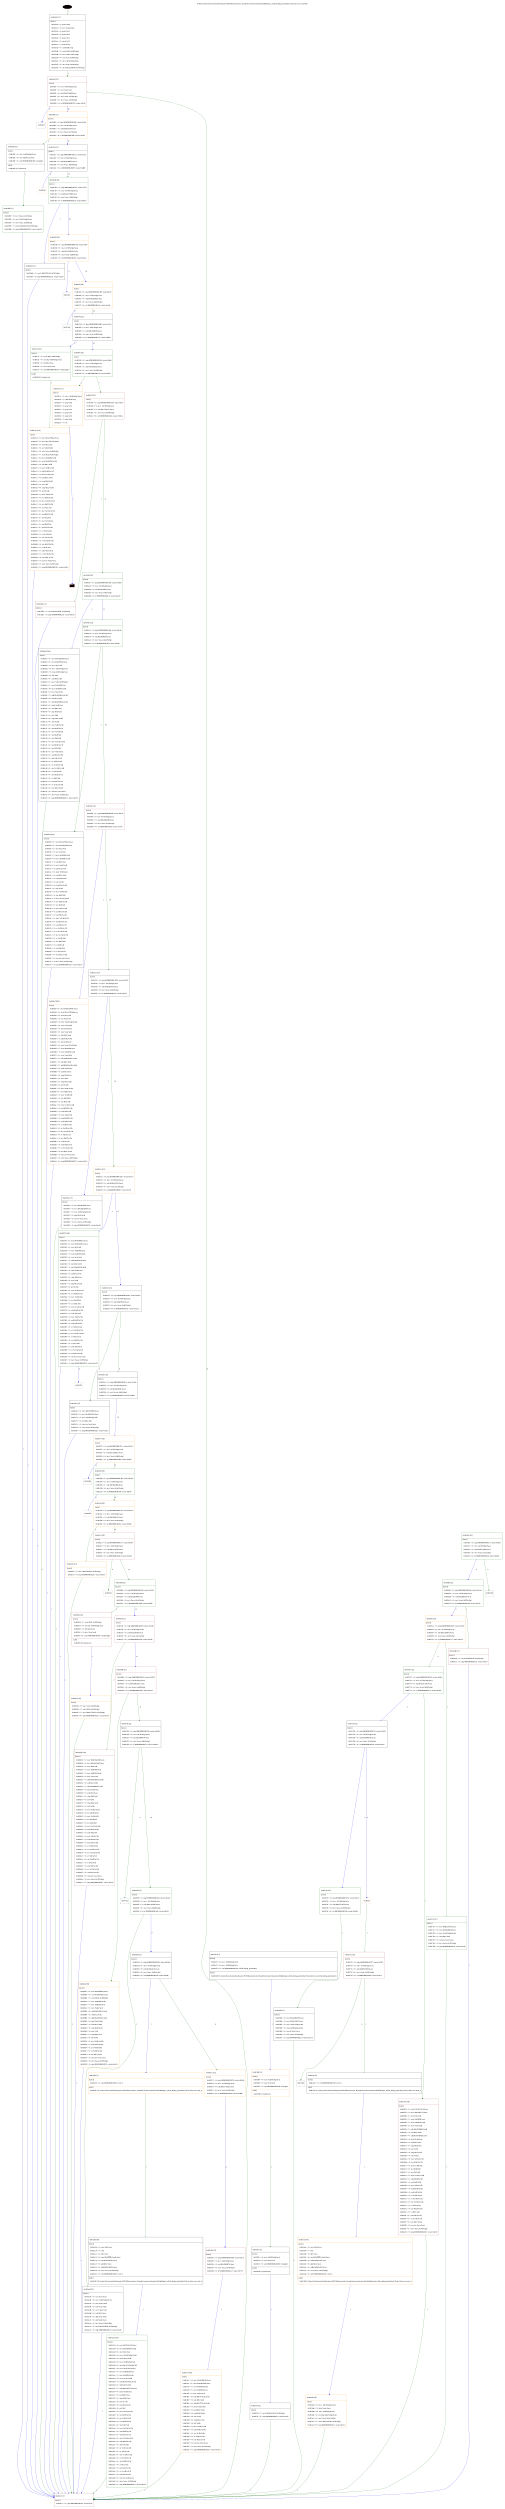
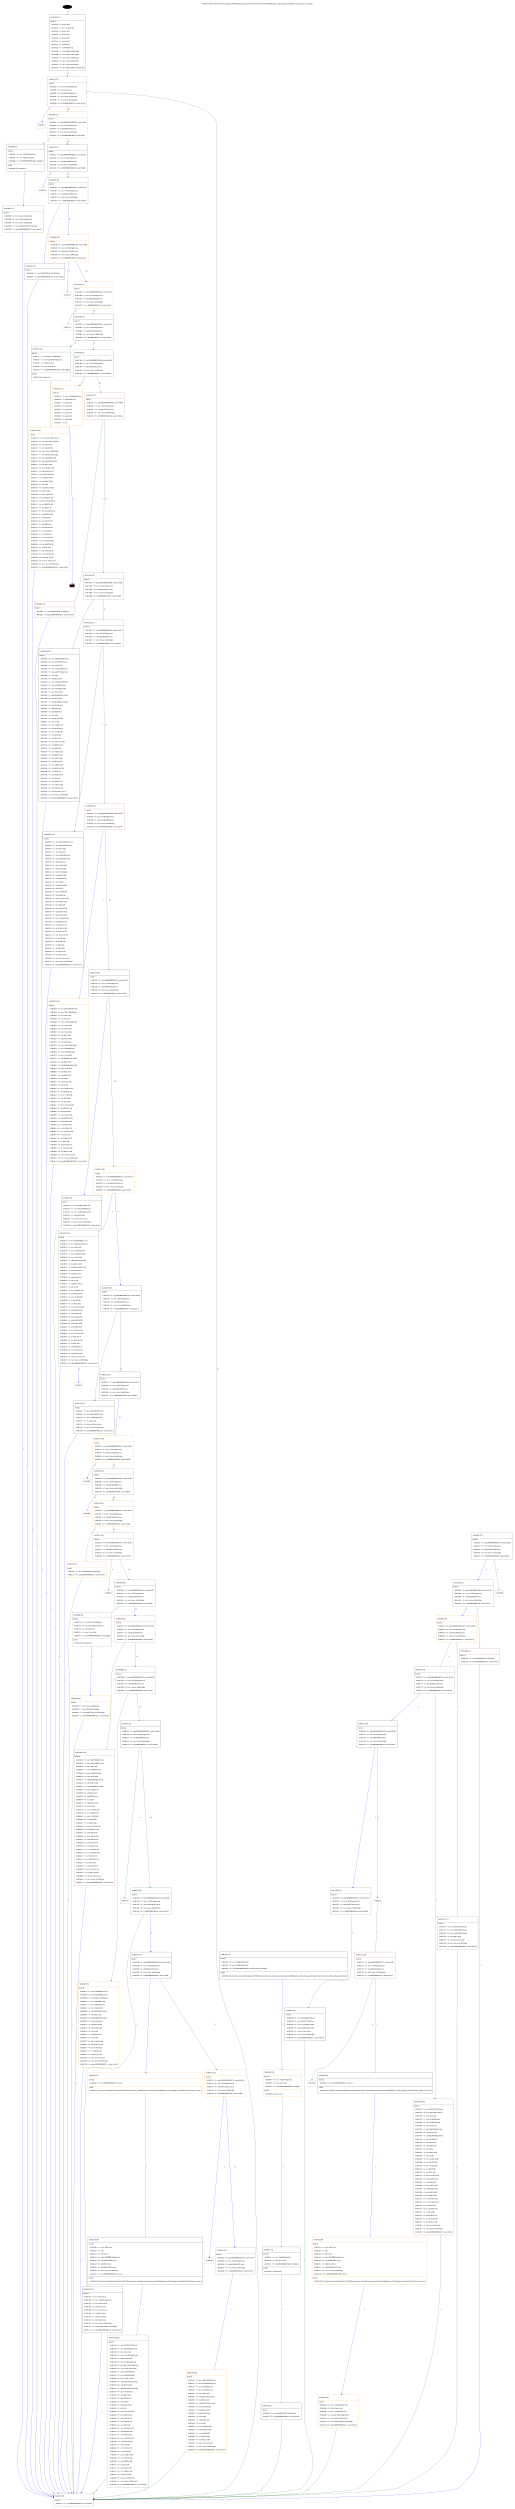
node "0x4021b8": added
